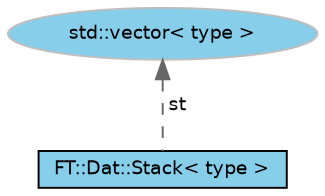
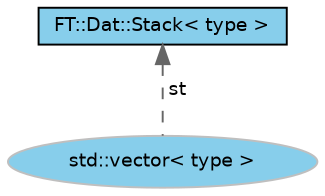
edge "FT::Dat::Stack< type >" -> "std::vector< type >": reversed
